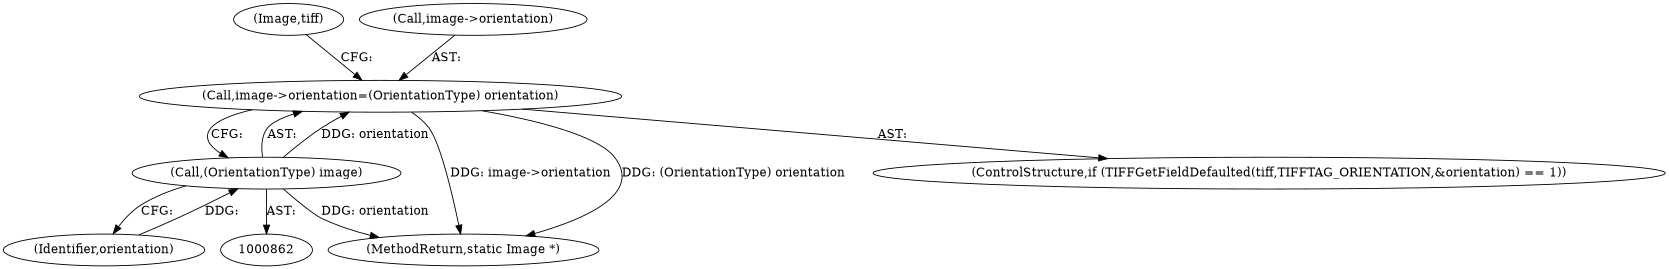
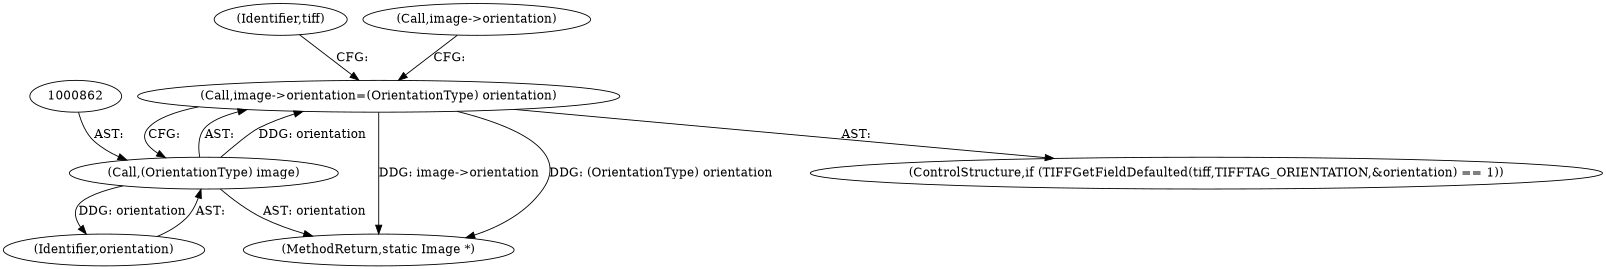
node "(Image,tiff)": label "(Image,tiff)" -> "(Identifier,tiff)"
edge "(Call,image->orientation)" -> "(Call,image->orientation=(OrientationType) orientation)": label "AST: " -> "CFG: "
edge "(Call,(OrientationType) image)" -> "1000862": reversed
edge "(Call,(OrientationType) image)" -> "(Identifier,orientation)": label "CFG: " -> "DDG: orientation"
edge "(Identifier,orientation)" -> "(Call,(OrientationType) image)": label "DDG: " -> "AST: "
edge "(Call,(OrientationType) image)" -> "(MethodReturn,static Image *)": label "DDG: orientation" -> "AST: orientation"
